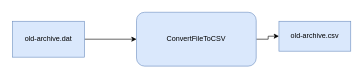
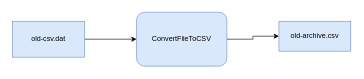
node "old-archive.dat": label "old-archive.dat" -> "old-csv.dat"
node "ConvertFileToCSV": size 120x54 -> 91x54
